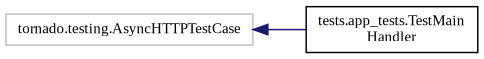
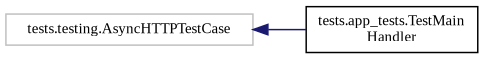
node "tornado.testing.AsyncHTTPTestCase": label "tornado.testing.AsyncHTTPTestCase" -> "tests.testing.AsyncHTTPTestCase"
